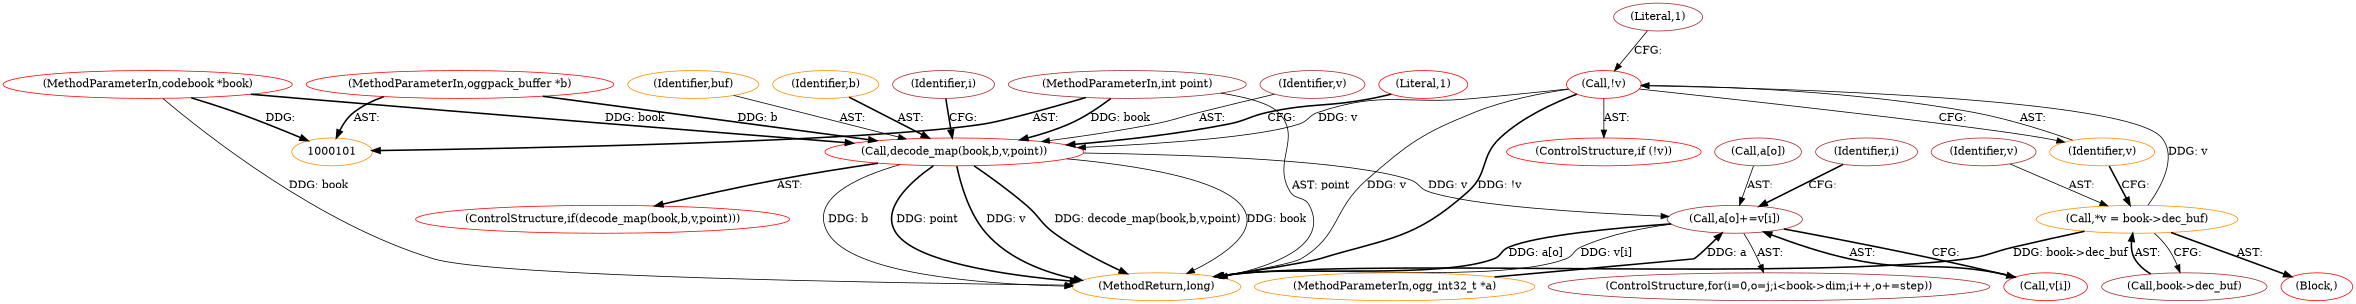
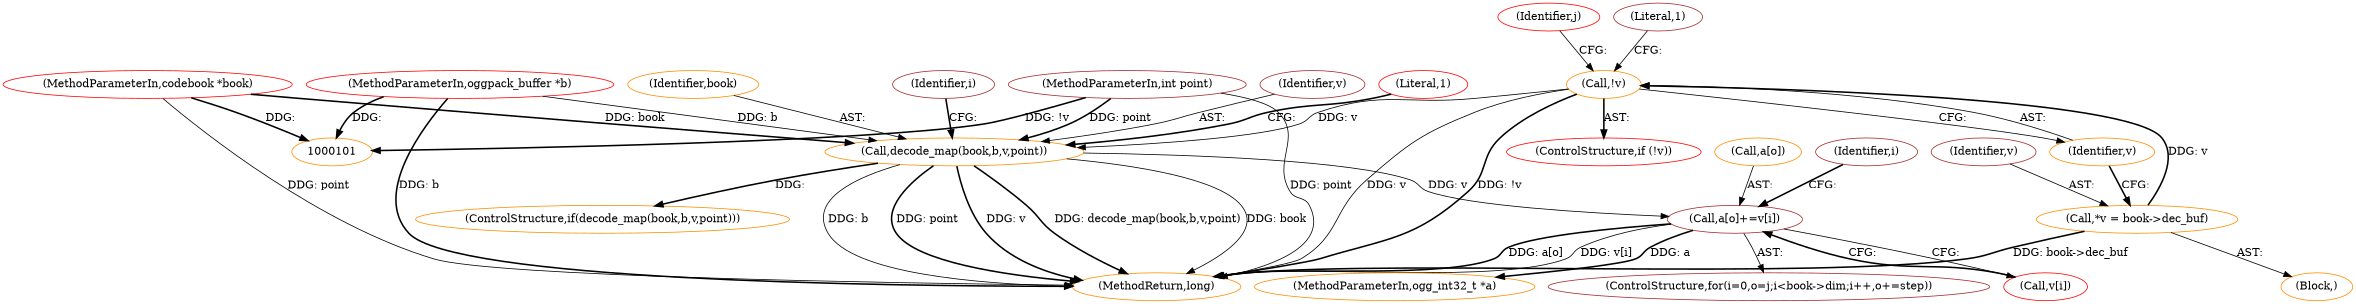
node "(Identifier,j)": added
node "(Identifier,buf)": label "(Identifier,buf)" -> "(Identifier,book)"
node "(Identifier,b)": removed
node "(Call,!v)": color red -> darkorange
edge "(Call,*v = book->dec_buf)" -> "(Call,!v)": style solid -> bold
edge "(Call,!v)" -> "(ControlStructure,if (!v))": style solid -> bold
edge "(MethodParameterIn,oggpack_buffer *b)" -> "1000101": label "AST: " -> "DDG: "
edge "(MethodParameterIn,oggpack_buffer *b)" -> "(Call,decode_map(book,b,v,point))": style bold -> solid
edge "(MethodParameterIn,int point)" -> "1000101": label "AST: " -> "DDG: !v"
edge "(MethodParameterIn,int point)" -> "(Call,decode_map(book,b,v,point))": label "DDG: book" -> "DDG: point"
node "(Call,decode_map(book,b,v,point))": color red -> darkorange
node "(Call,a[o])": color brown -> darkorange
edge "(MethodParameterIn,codebook *book)" -> "(MethodReturn,long)": label "DDG: book" -> "DDG: point"
edge "(Call,decode_map(book,b,v,point))" -> "(ControlStructure,if(decode_map(book,b,v,point)))": label "AST: " -> "DDG: "
edge "(MethodParameterIn,int point)" -> "(MethodReturn,long)": label "AST: point" -> "DDG: point"
node "(ControlStructure,if(decode_map(book,b,v,point)))": color red -> darkorange
edge "(Call,a[o]+=v[i])" -> "(Call,v[i])": style bold -> solid
edge "(Call,v[i])" -> "(Call,a[o]+=v[i])": label "AST: " -> "CFG: "
edge "(Call,*v = book->dec_buf)" -> "(Block,)": style bold -> solid
edge "(MethodParameterIn,ogg_int32_t *a)" -> "(Call,a[o]+=v[i])": reversed
edge "(MethodParameterIn,oggpack_buffer *b)" -> "(MethodReturn,long)": added, label "DDG: b"
node "(Call,book->dec_buf)": removed
node "(Block,)": color red -> darkorange
